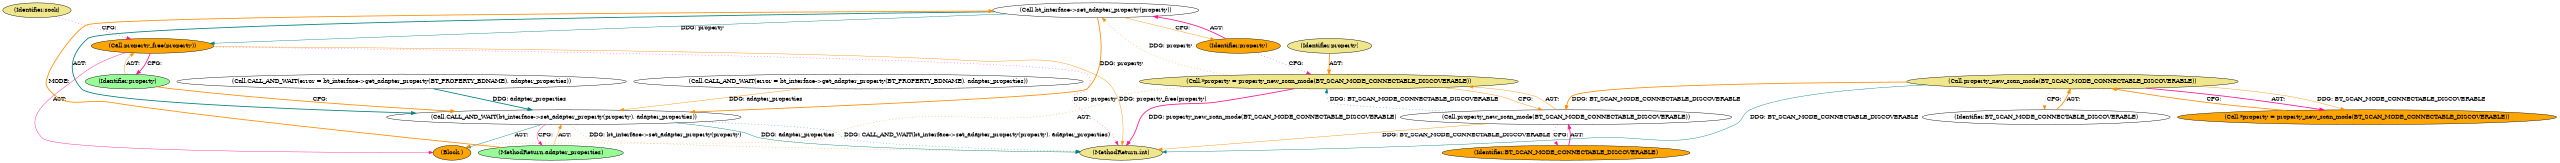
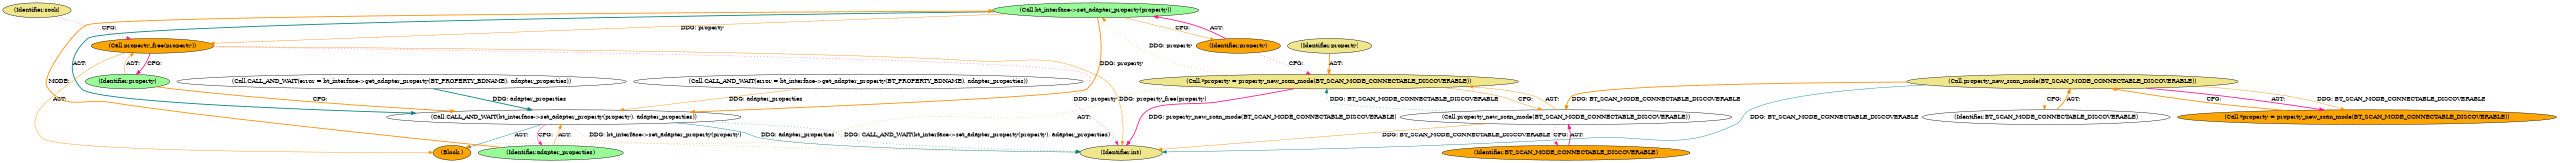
node "(Call,bt_interface->set_adapter_property(property))": fillcolor white -> palegreen
edge "(Call,bt_interface->set_adapter_property(property))" -> "(Call,property_free(property))": color teal -> darkorange
edge "(Call,property_free(property))" -> "(Block,)": color deeppink -> darkorange
node "(MethodReturn,adapter_properties)": label "(MethodReturn,adapter_properties)" -> "(Identifier,adapter_properties)"
node "(MethodReturn,int)": label "(MethodReturn,int)" -> "(Identifier,int)"
